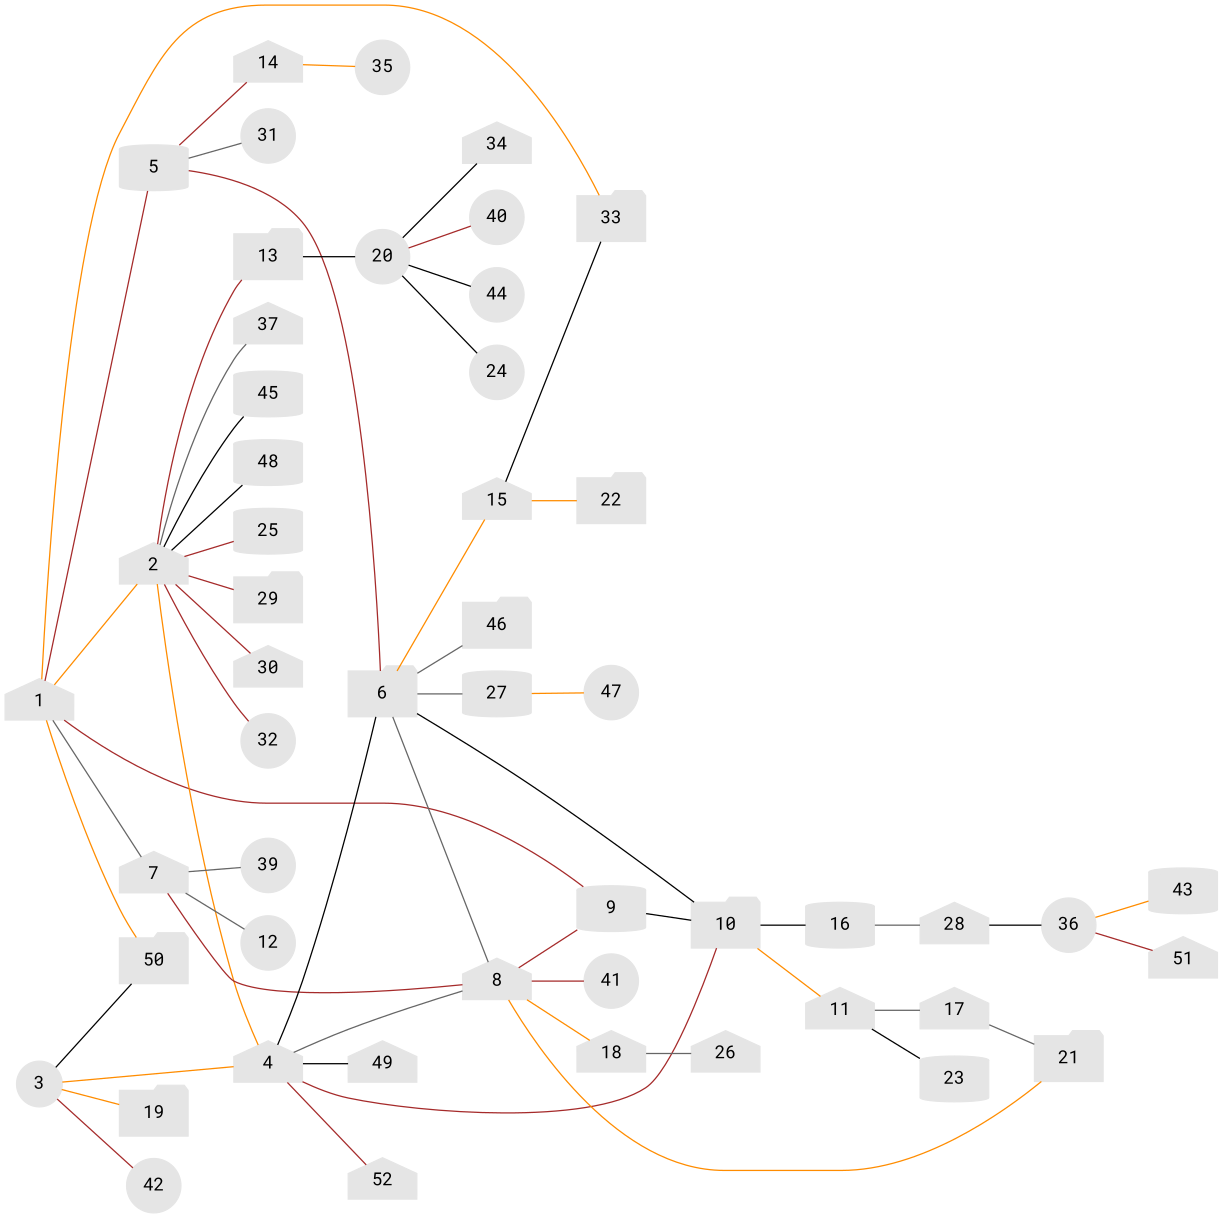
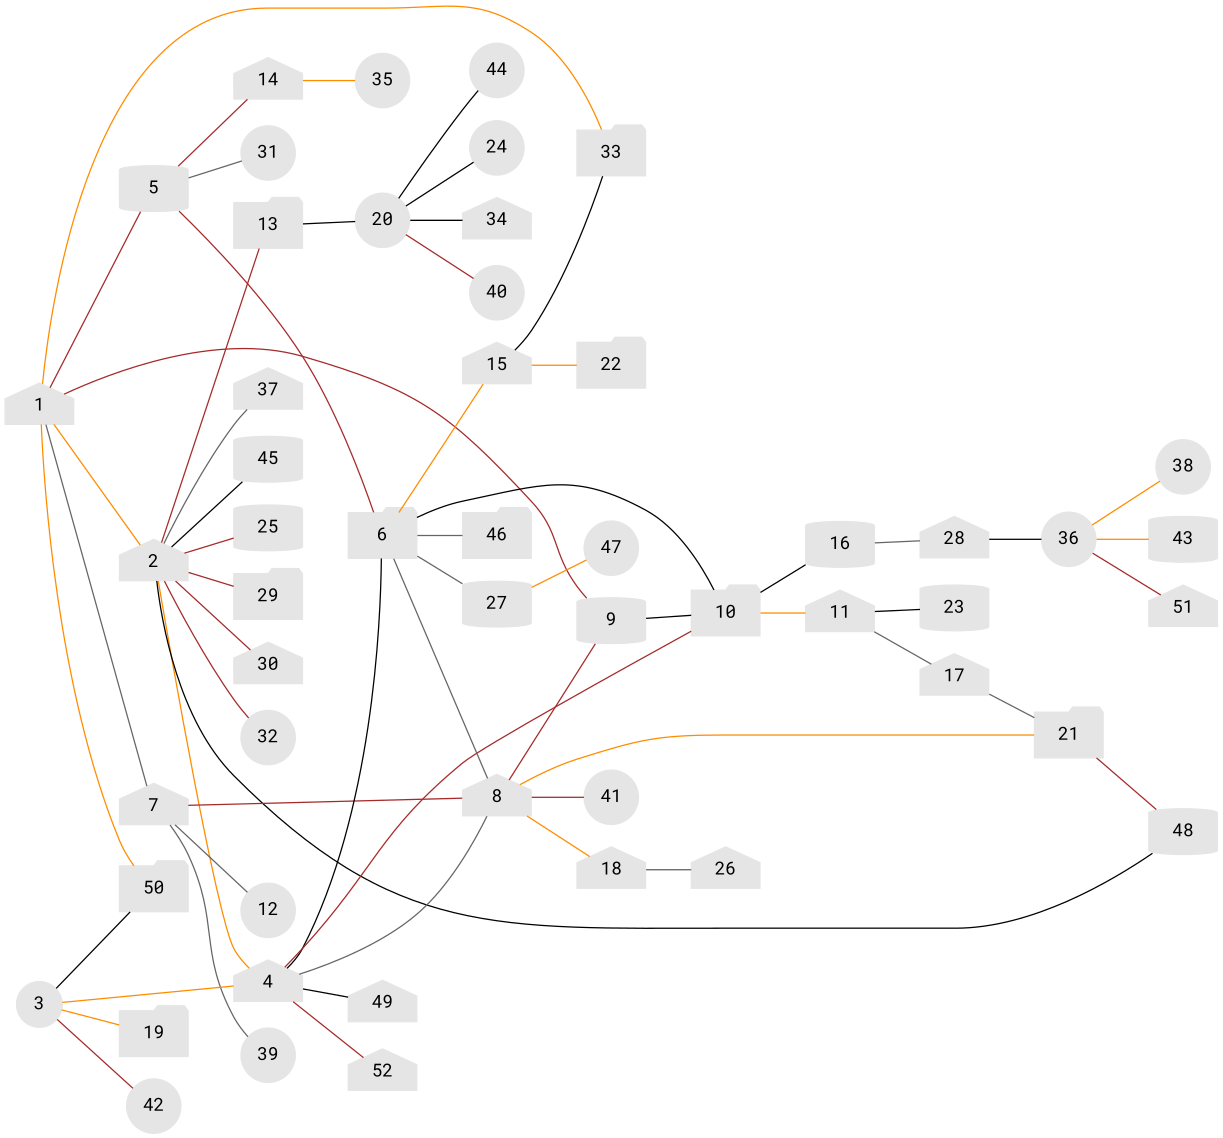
node "38": added
edge "21" -- "48": added
